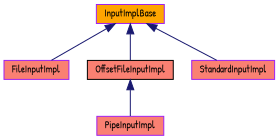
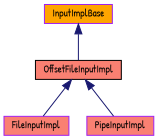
edge "FileInputImpl" -> "InputImplBase": now "FileInputImpl" -> "OffsetFileInputImpl"
node "StandardInputImpl": removed
